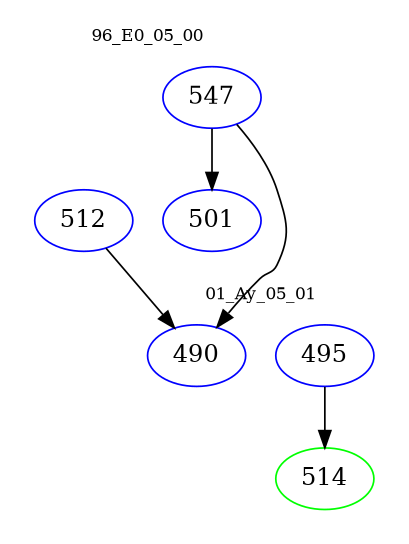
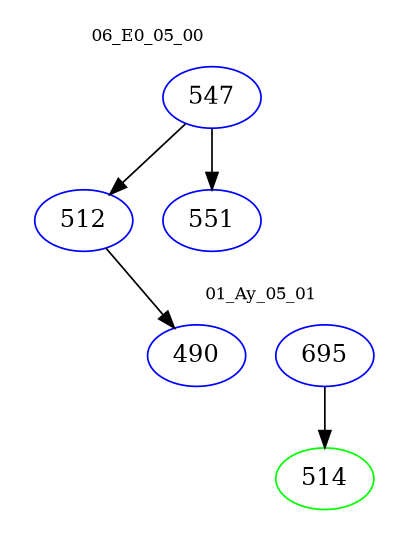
cluster "96_E0_05_00": label "96_E0_05_00" -> "06_E0_05_00"
node "501": label "501" -> "551"
edge "547" -> "490": now "547" -> "512"
node "495": label "495" -> "695"
